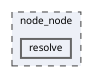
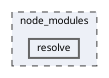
cluster "node_node": label "node_node" -> "node_modules"
